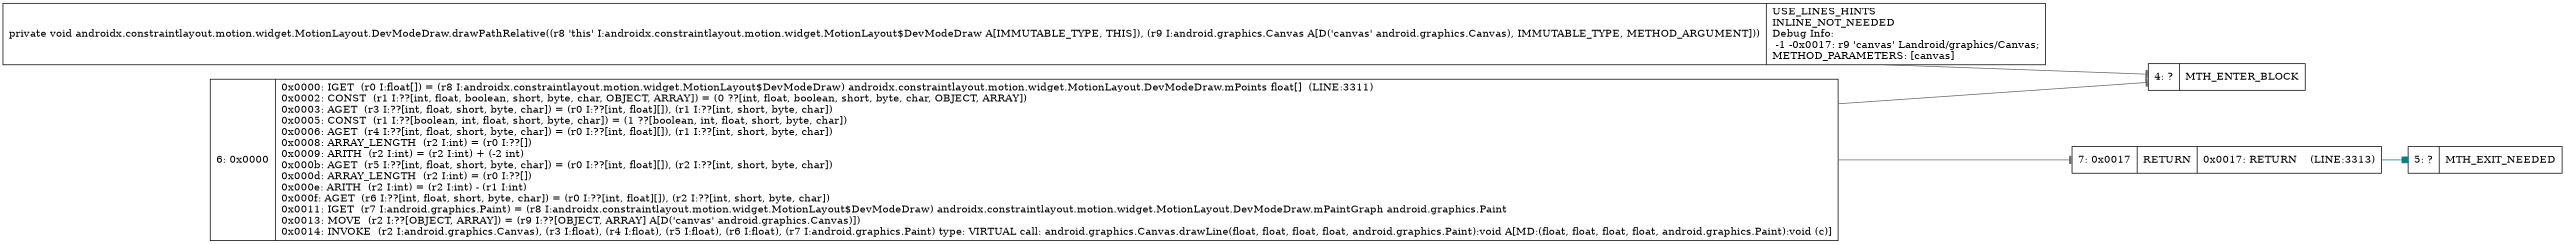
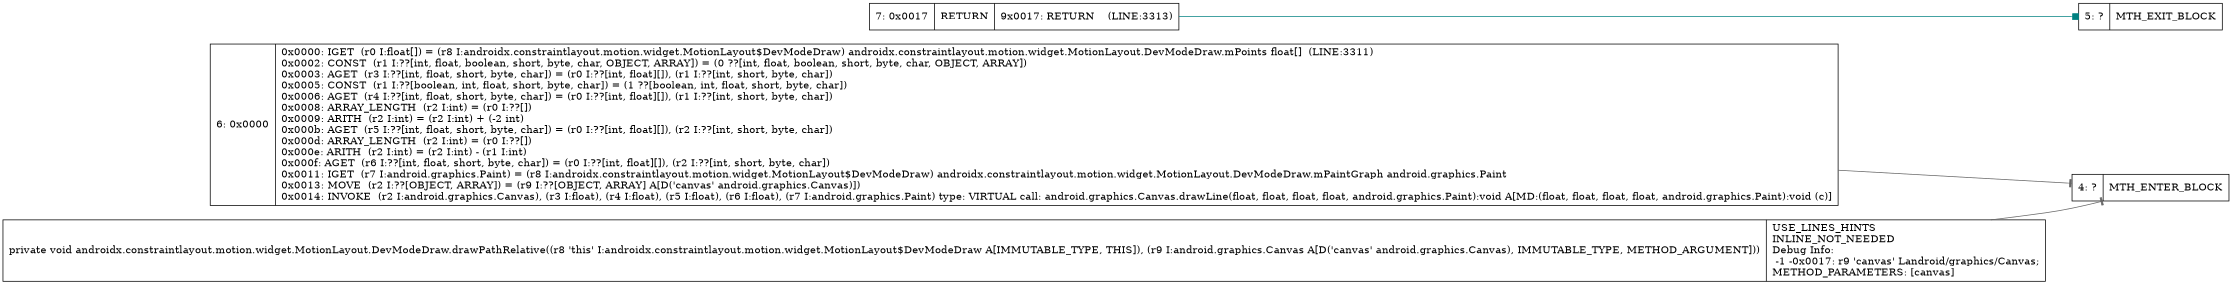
edge "6: 0x0000" -> "7: 0x0017": removed
node "7: 0x0017": text "0x0017: RETURN    (LINE:3313)" -> "9x0017: RETURN    (LINE:3313)"
node "5: ?": text "MTH_EXIT_NEEDED" -> "MTH_EXIT_BLOCK"
